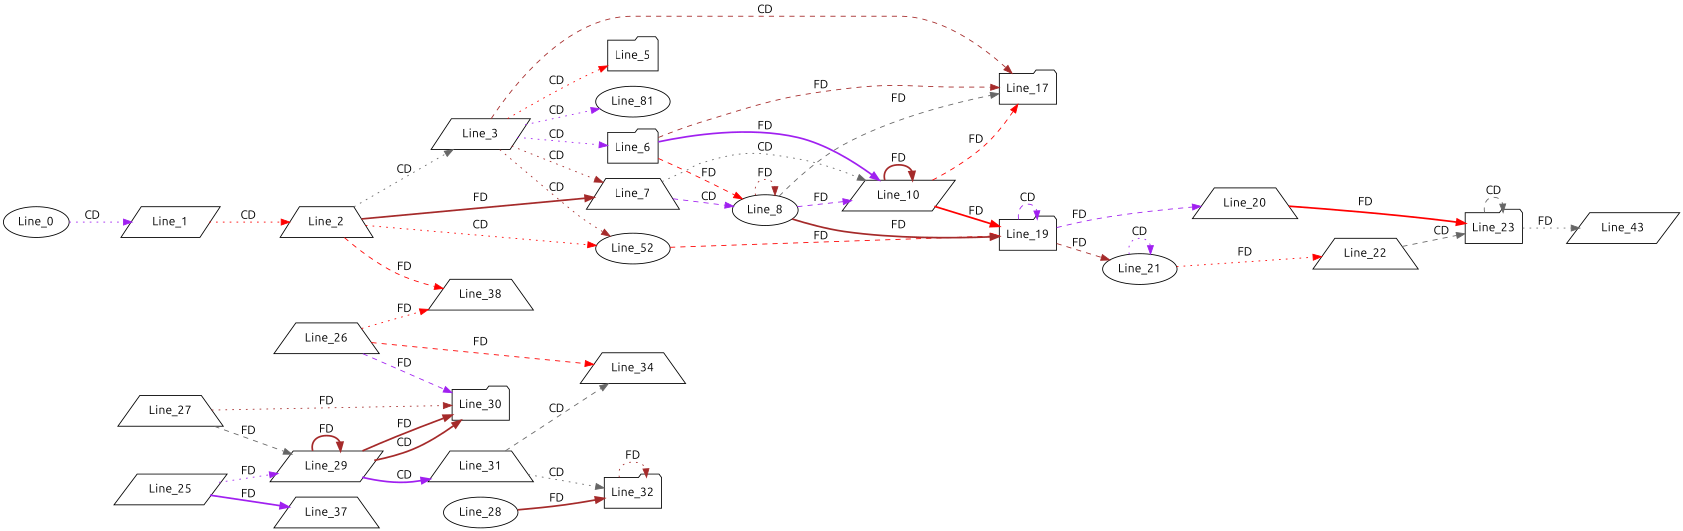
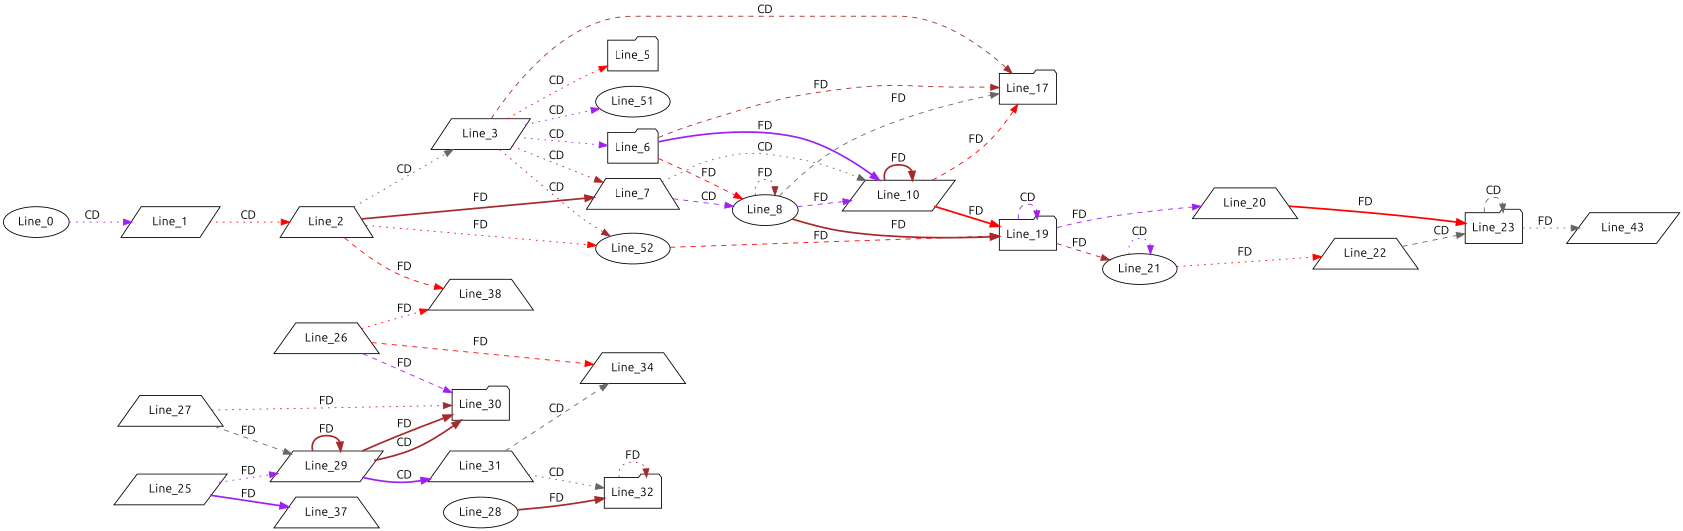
node "Line_81": label "Line_81" -> "Line_51"
edge "Line_2" -> "Line_52": label "CD" -> "FD"
